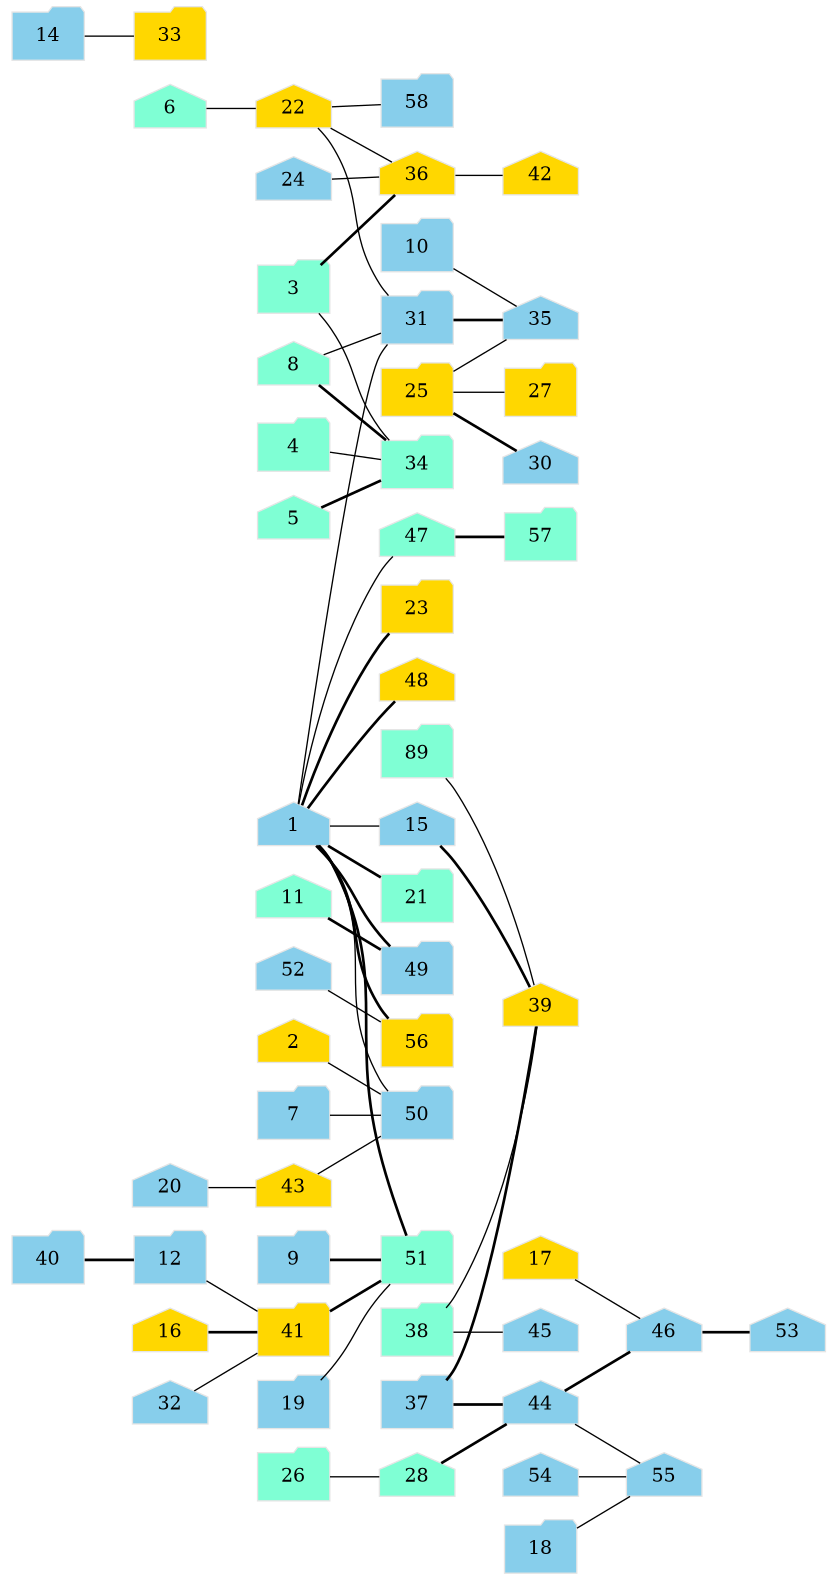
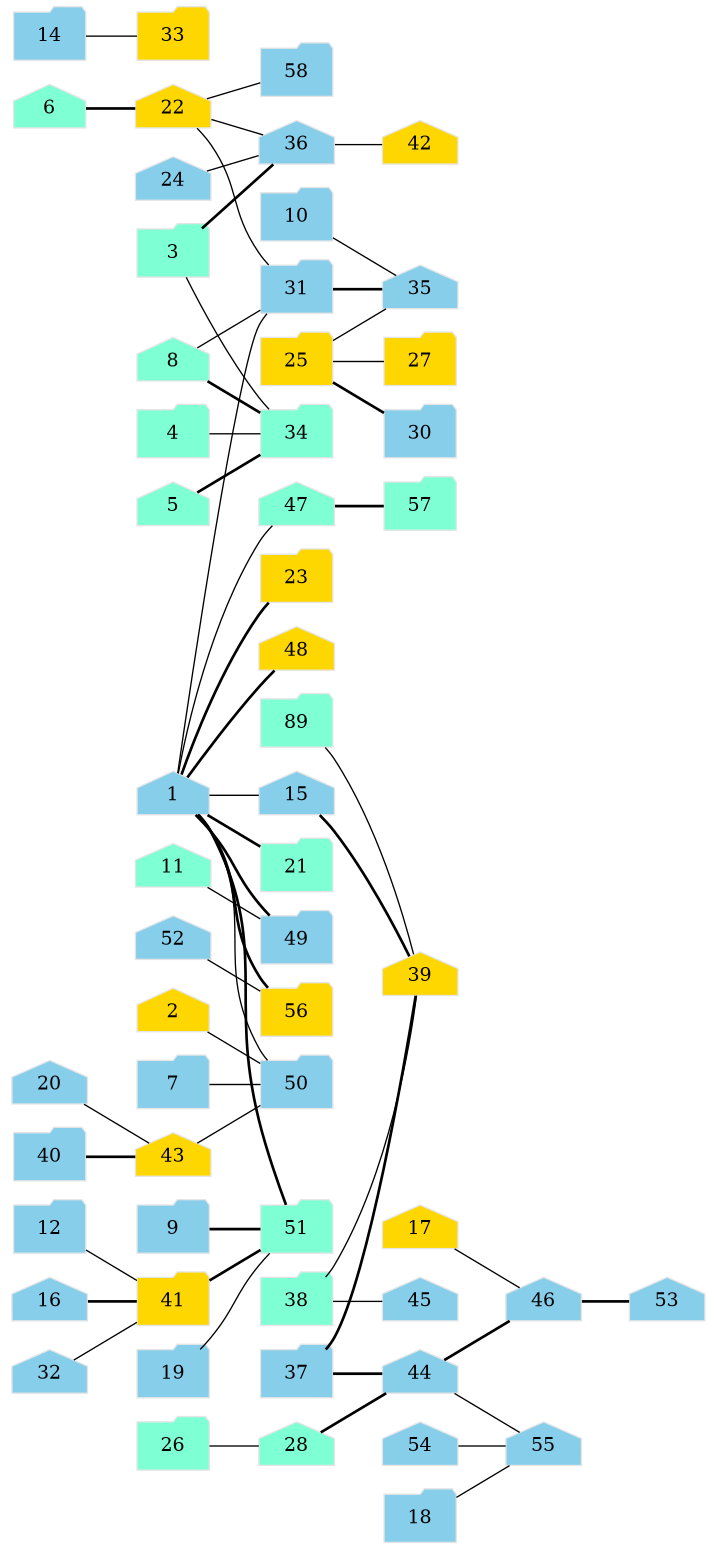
edge "6" -- "22": style solid -> bold
node "36": fillcolor gold -> skyblue
node "30": shape house -> folder
edge "11" -- "49": style bold -> solid
edge "40" -- "12": now "40" -- "43"
node "16": fillcolor gold -> skyblue
